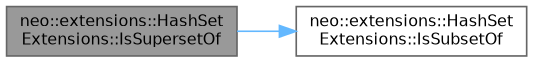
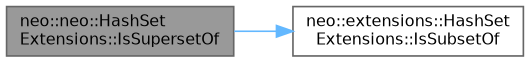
node "neo::extensions::HashSet Extensions::IsSupersetOf": label "neo::extensions::HashSet Extensions::IsSupersetOf" -> "neo::neo::HashSet Extensions::IsSupersetOf"
